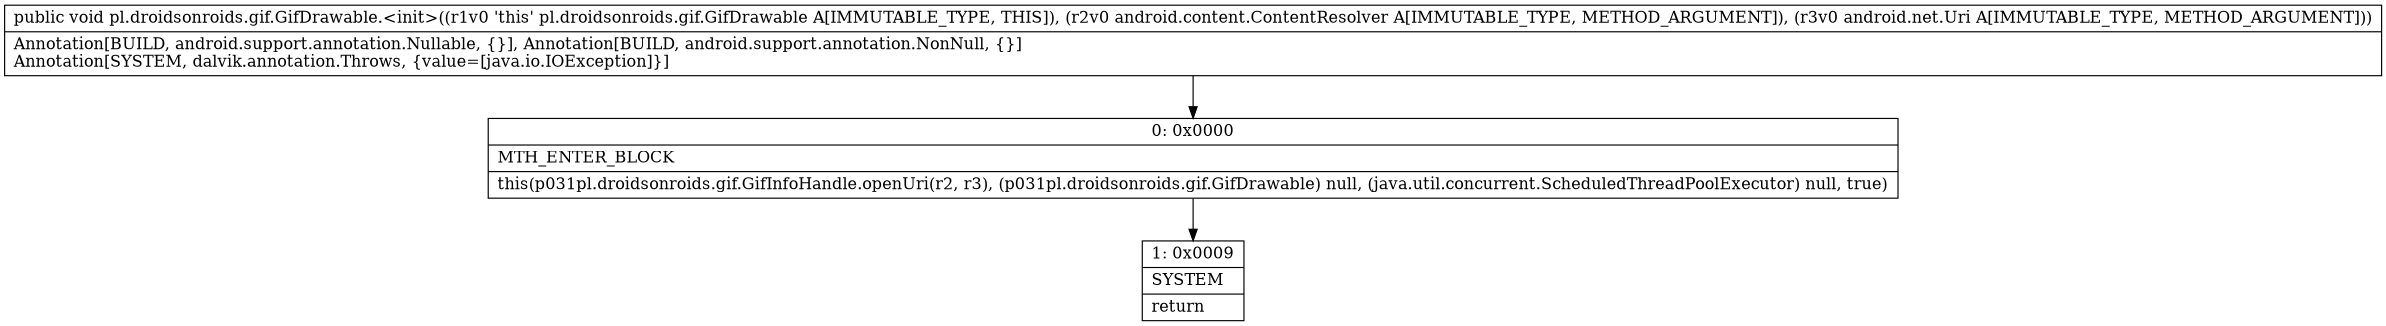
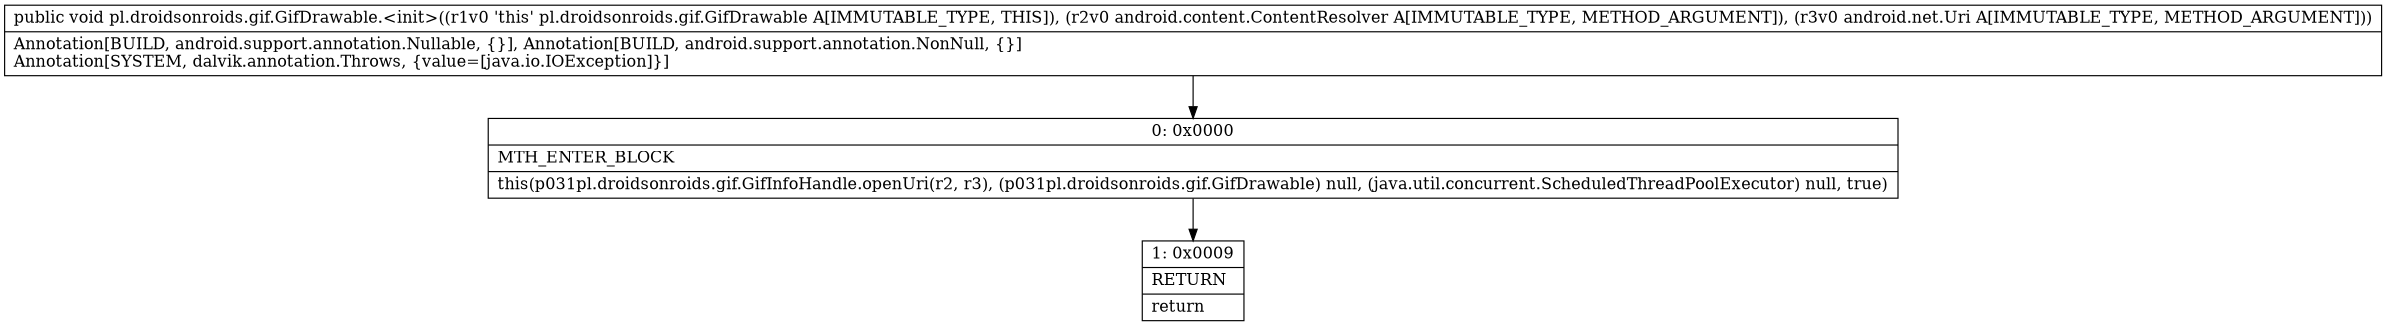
node "1: 0x0009": text "SYSTEM" -> "RETURN"
